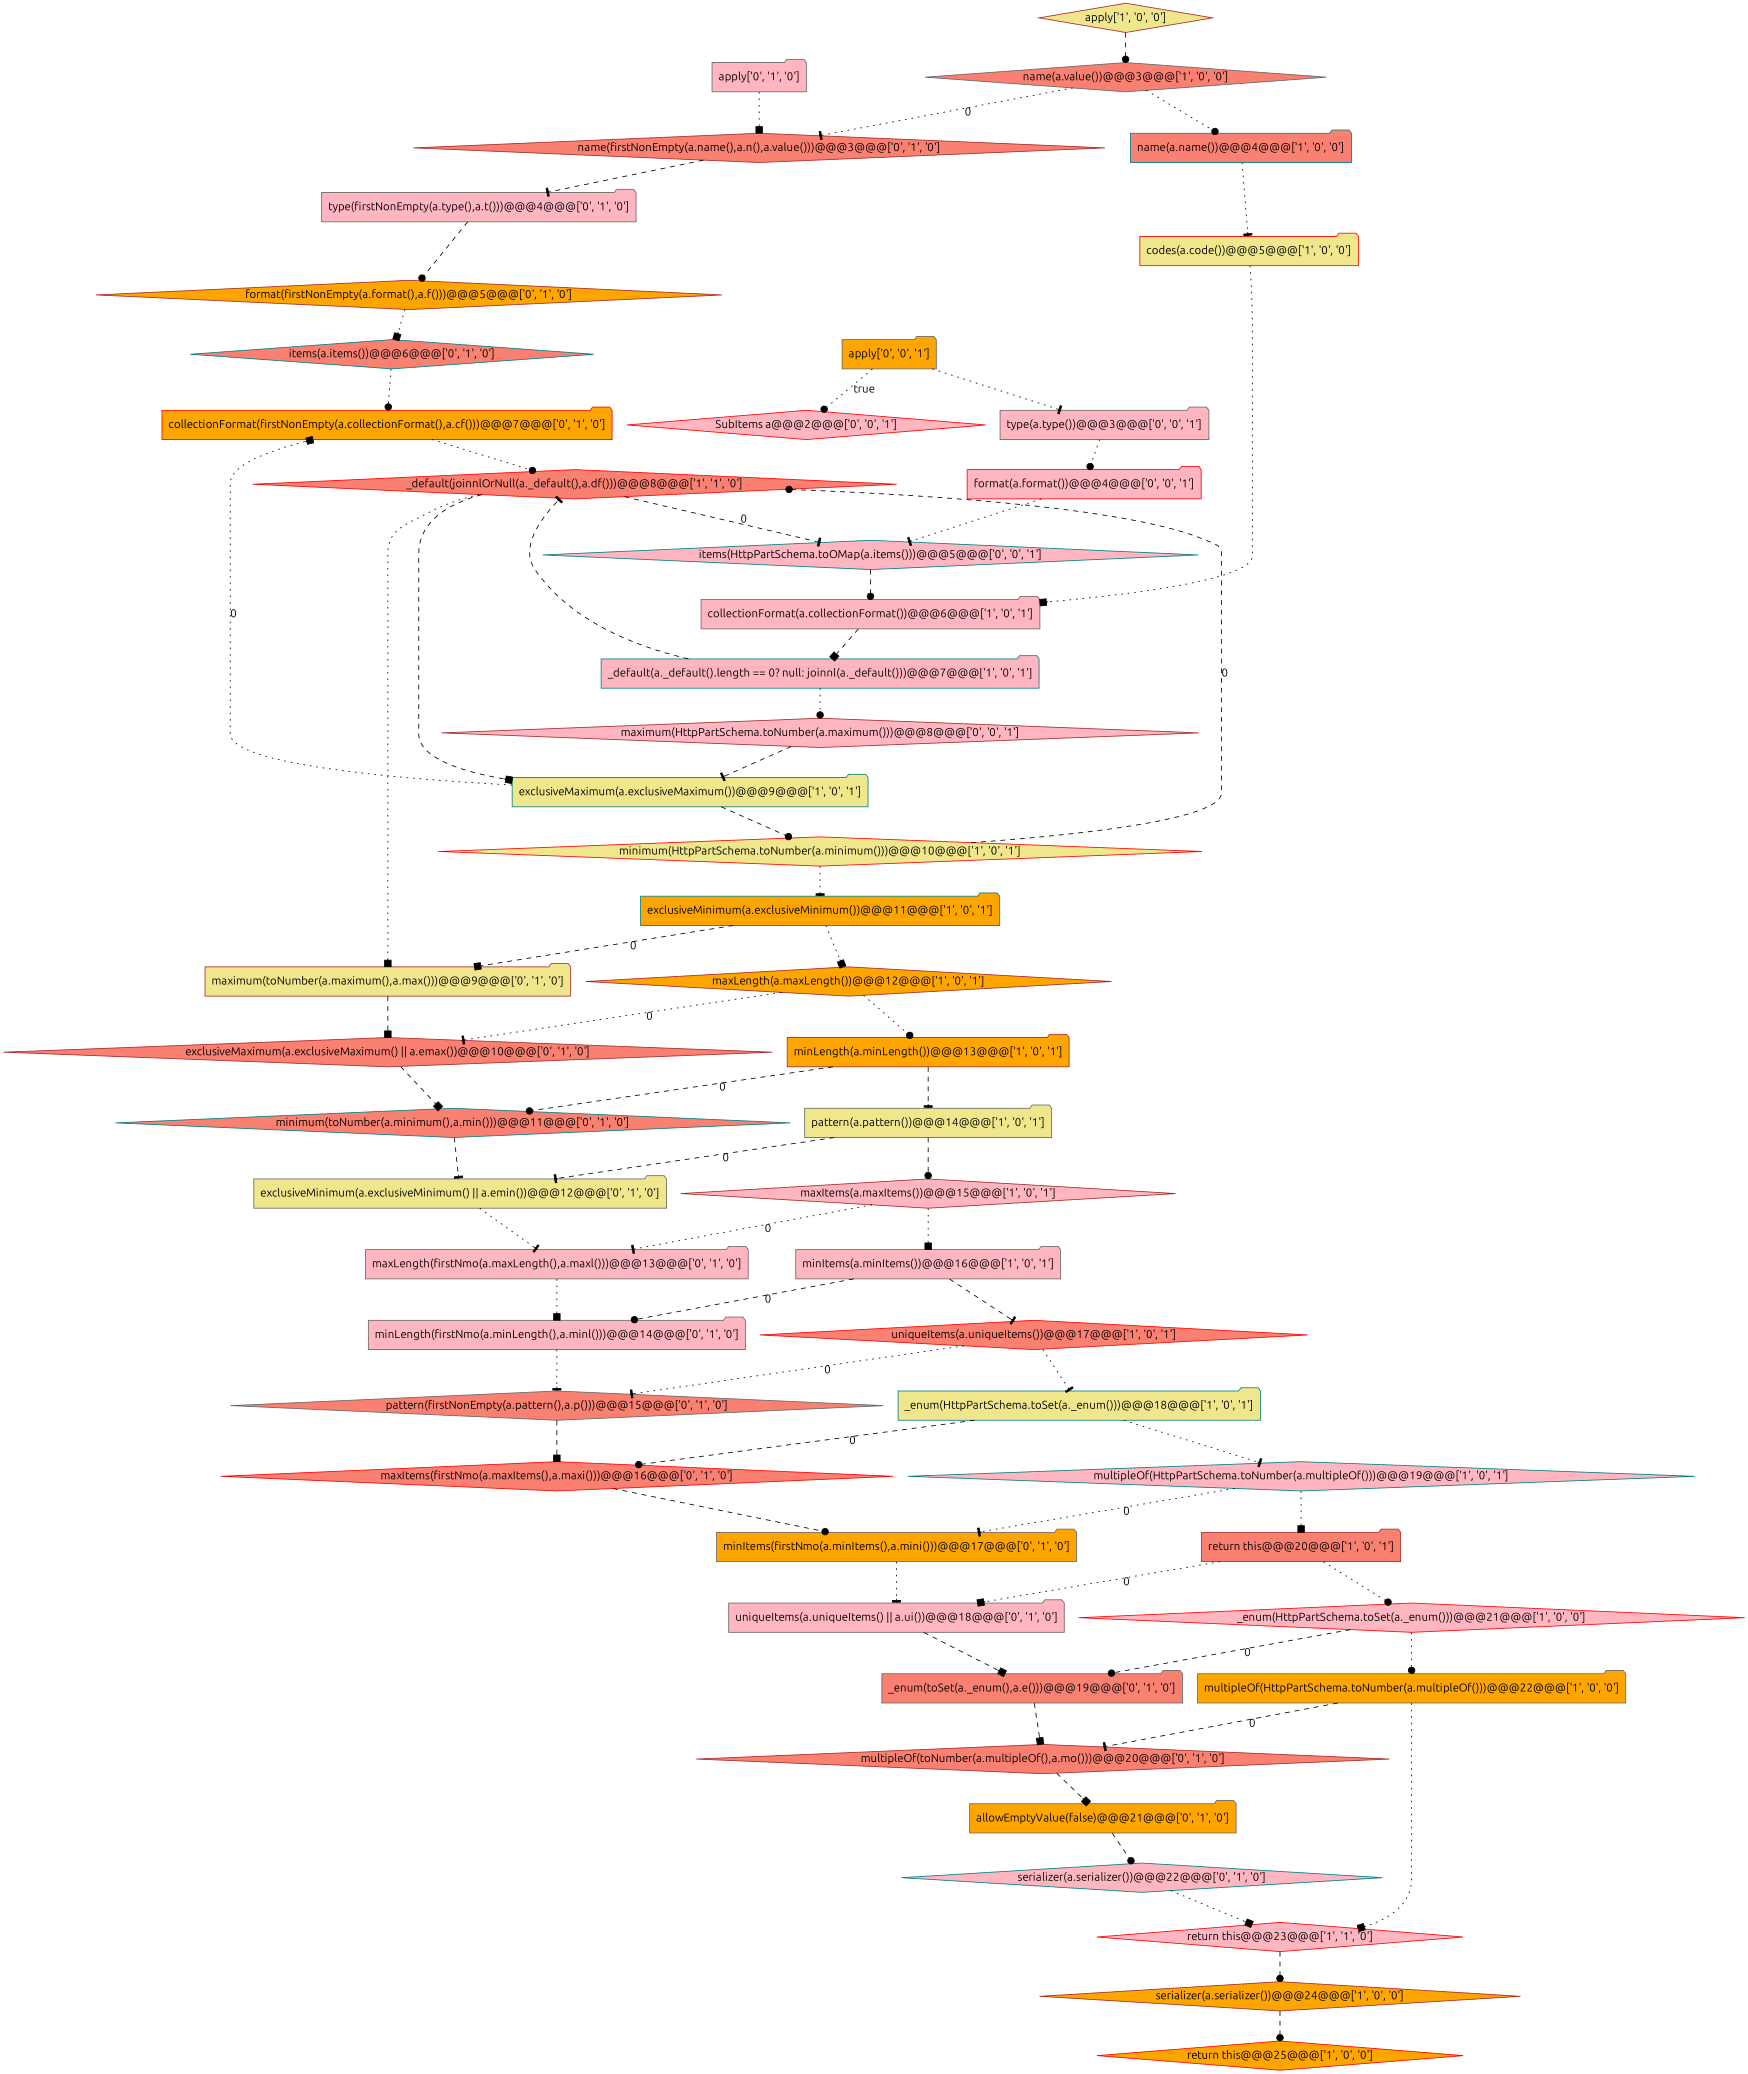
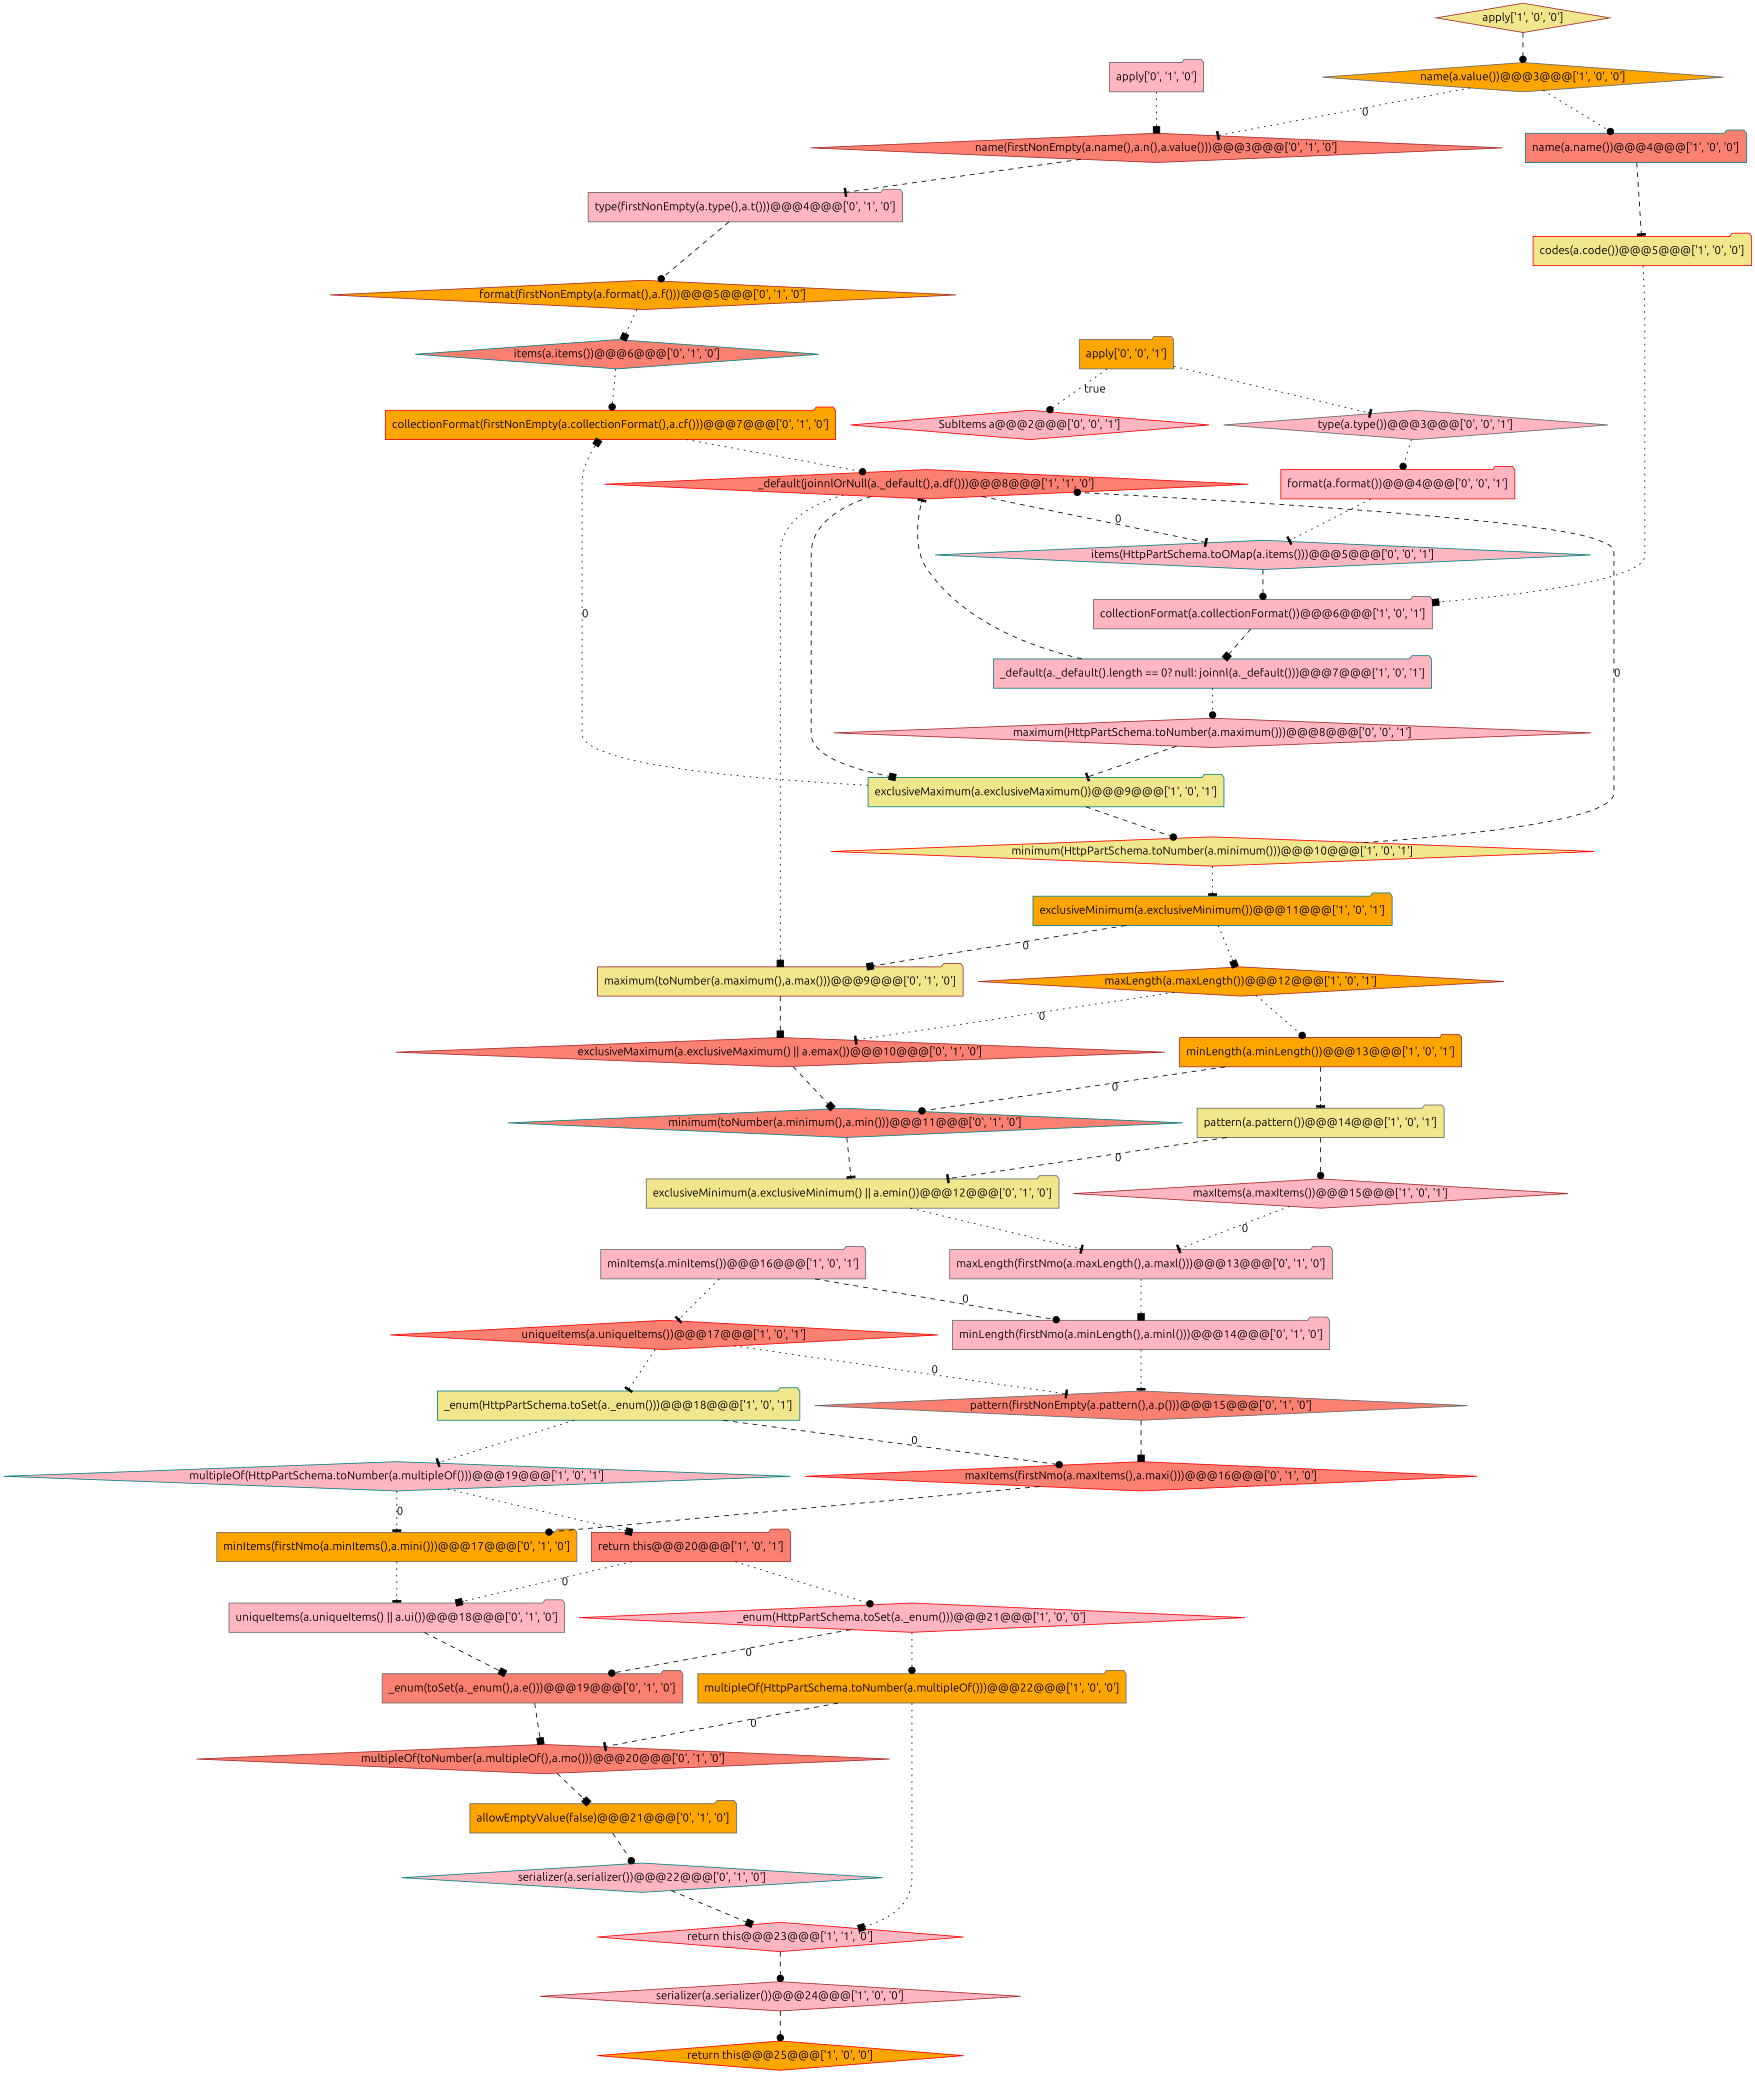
node "name(a.value())@@@3@@@['1', '0', '0']": fillcolor salmon -> orange
edge "name(a.name())@@@4@@@['1', '0', '0']" -> "codes(a.code())@@@5@@@['1', '0', '0']": style dotted -> dashed
node "type(a.type())@@@3@@@['0', '0', '1']": shape folder -> diamond
edge "maxItems(a.maxItems())@@@15@@@['1', '0', '1']" -> "minItems(a.minItems())@@@16@@@['1', '0', '1']": removed
edge "minItems(a.minItems())@@@16@@@['1', '0', '1']" -> "uniqueItems(a.uniqueItems())@@@17@@@['1', '0', '1']": style dashed -> dotted
edge "serializer(a.serializer())@@@22@@@['0', '1', '0']" -> "return this@@@23@@@['1', '1', '0']": style dotted -> dashed
node "serializer(a.serializer())@@@24@@@['1', '0', '0']": fillcolor orange -> lightpink
